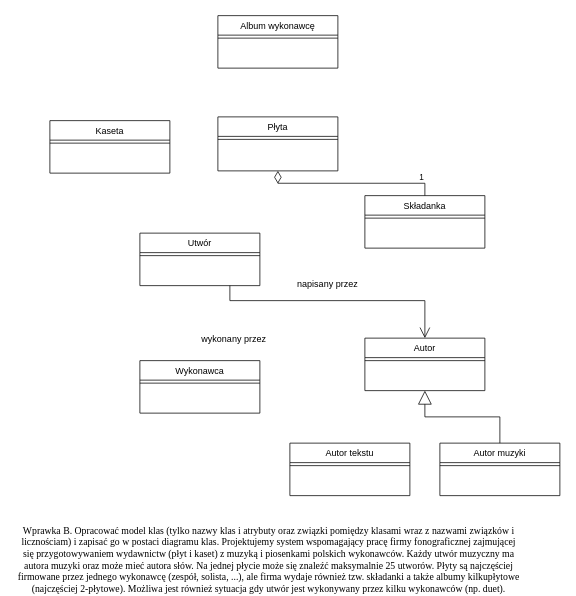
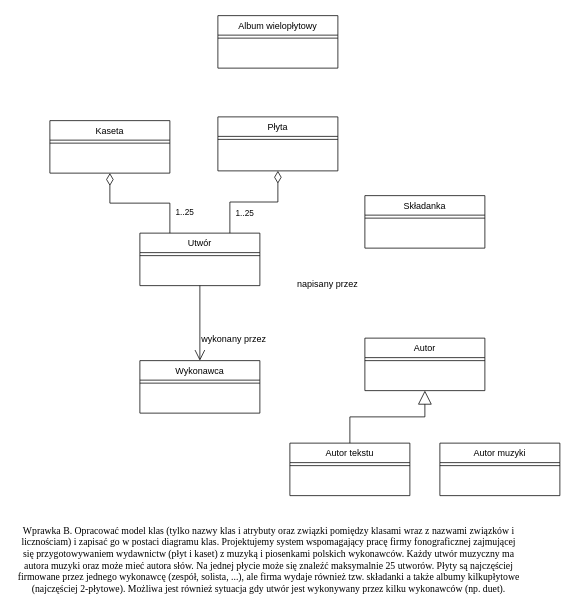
node "Album wykonawcę": label "Album wykonawcę" -> "Album wielopłytowy"
edge "Składanka" -> "Płyta": removed, label "1"
edge "Utwór" -> "Płyta": added, label "1..25"
edge "Utwór" -> "Kaseta": added, label "1..25"
edge "Utwór" -> "Autor": removed
edge "Utwór" -> "Wykonawca": added
edge "Autor tekstu" -> "Autor": added
edge "Autor muzyki" -> "Autor": removed
